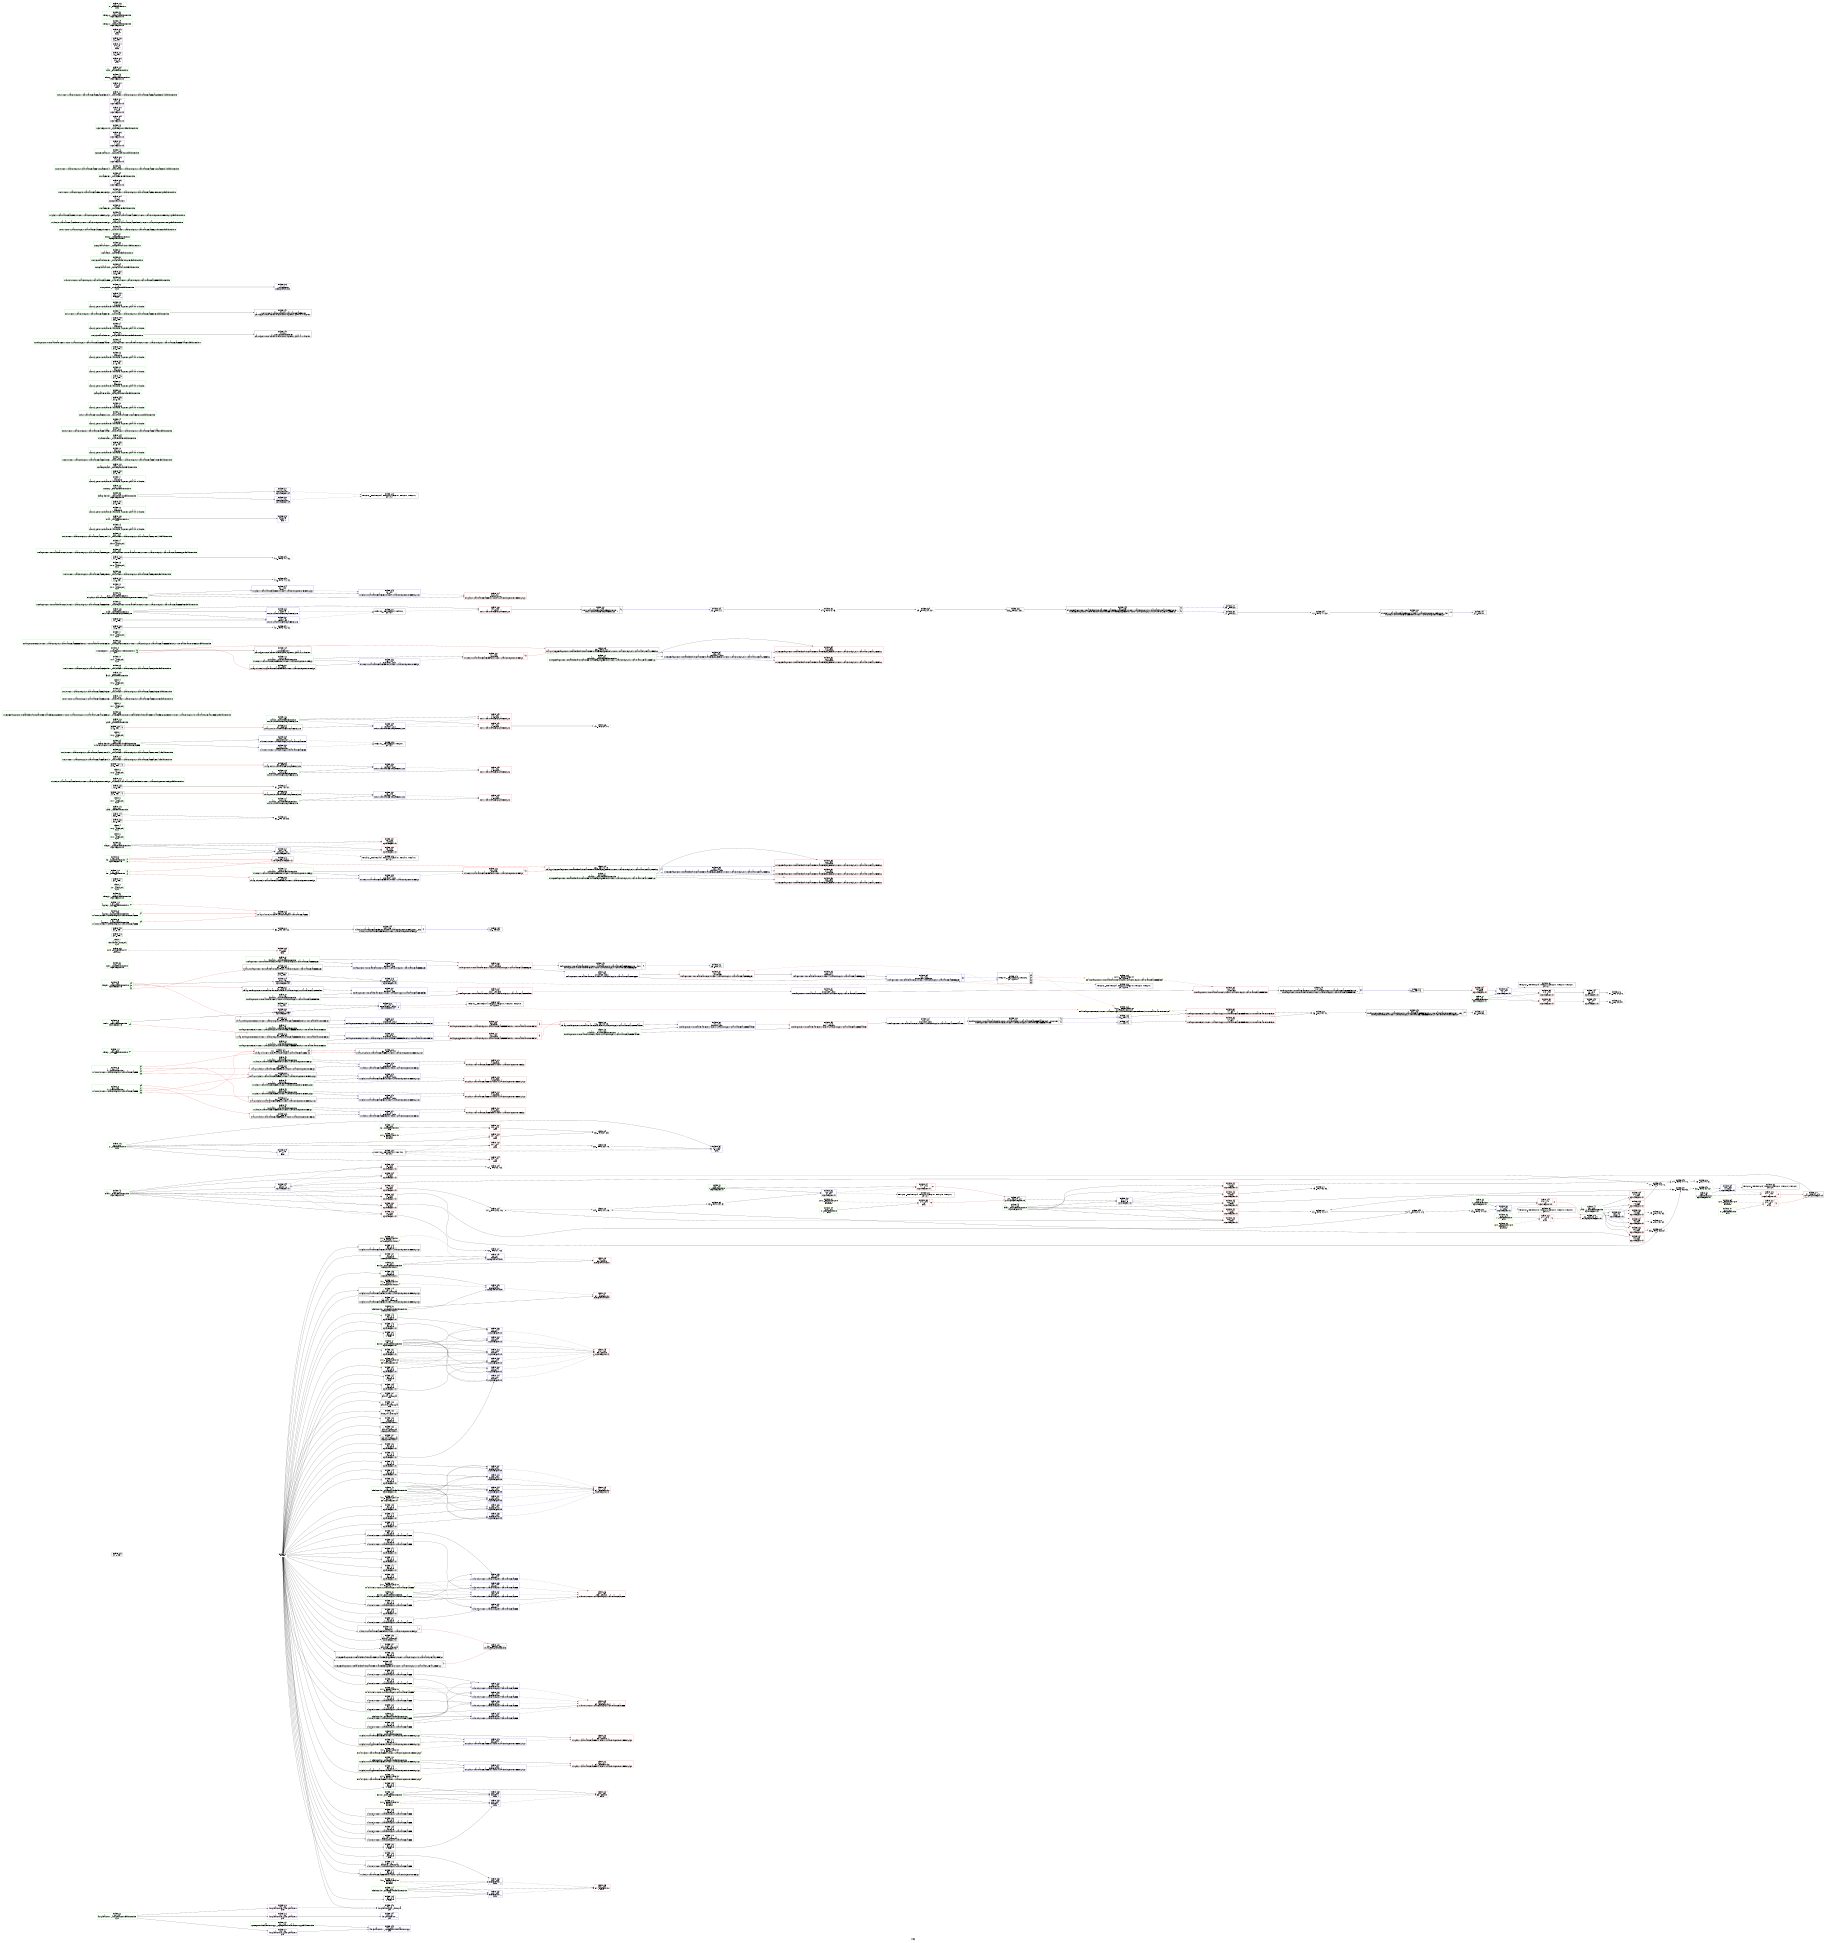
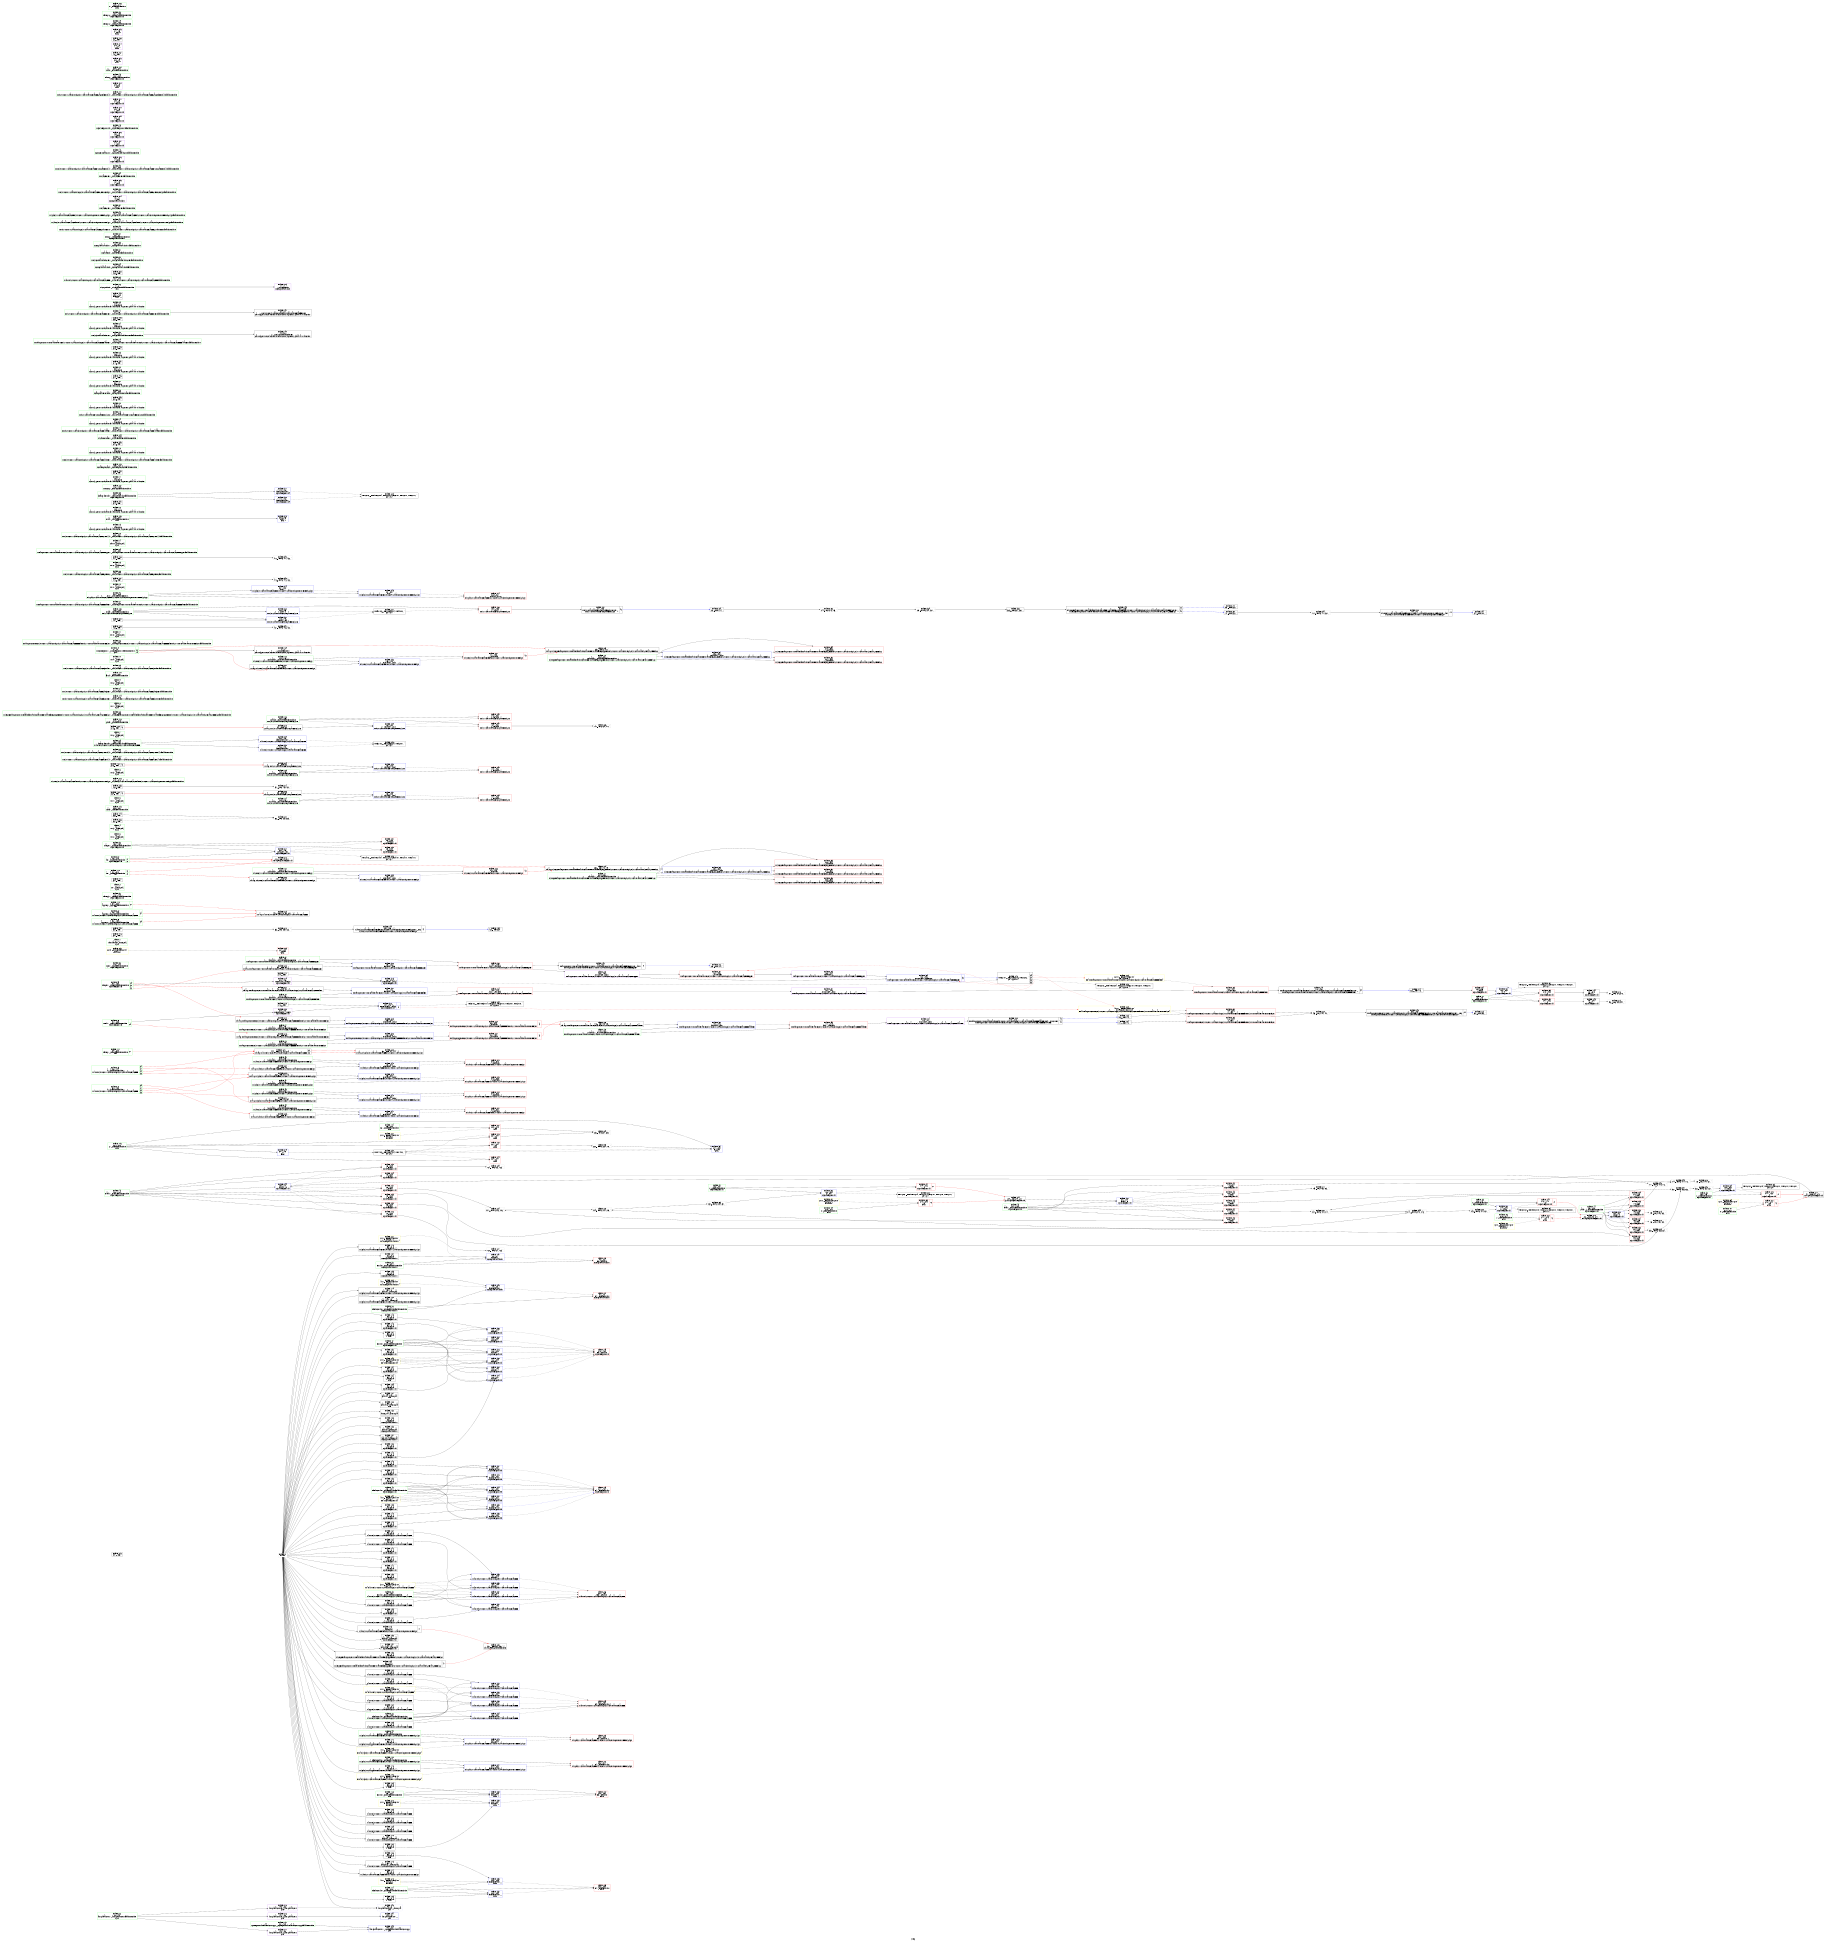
node "NodeID: 26": text "Glob" -> "Fun"
